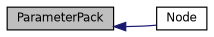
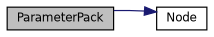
edge "Node" -> "ParameterPack": reversed
